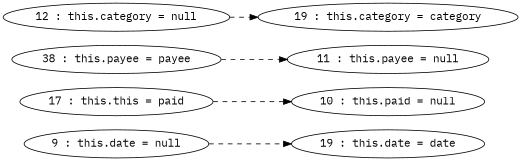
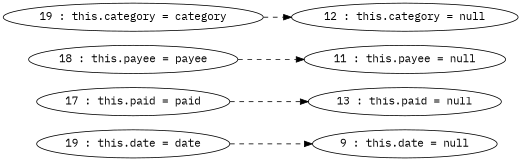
edge "12 : this.category = null" -> "19 : this.category = category": reversed
node "38 : this.payee = payee": label "38 : this.payee = payee" -> "18 : this.payee = payee"
node "17 : this.this = paid": label "17 : this.this = paid" -> "17 : this.paid = paid"
node "10 : this.paid = null": label "10 : this.paid = null" -> "13 : this.paid = null"
edge "9 : this.date = null" -> "19 : this.date = date": reversed
